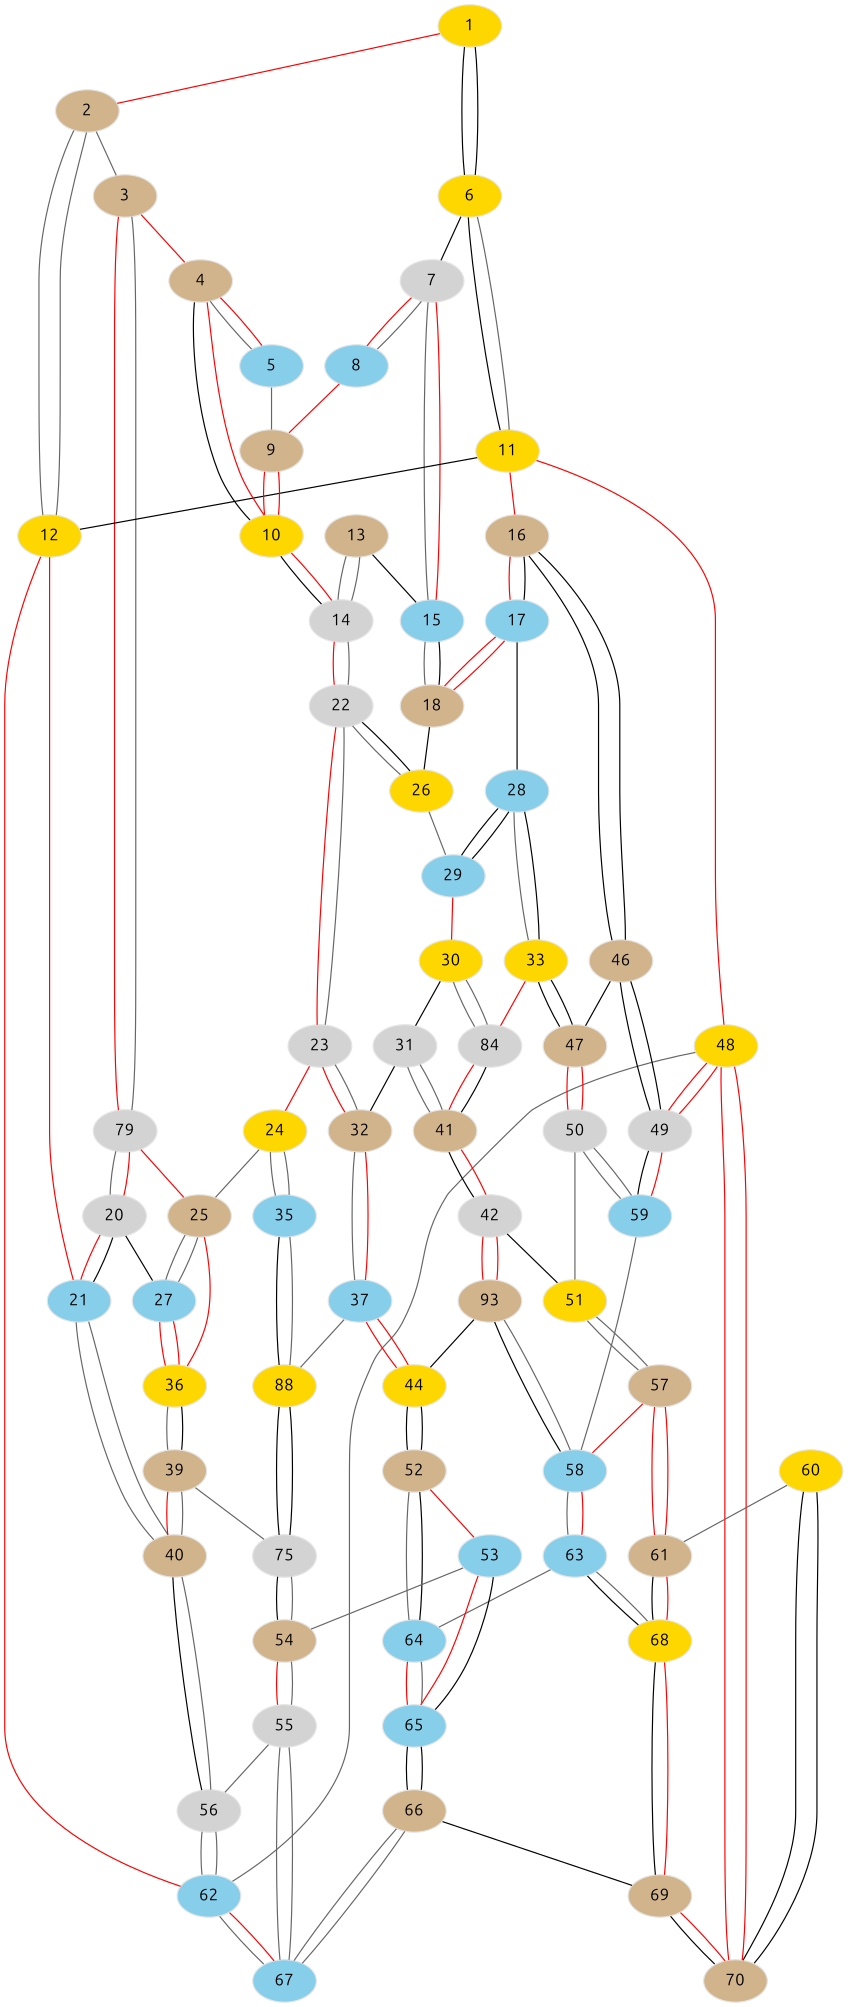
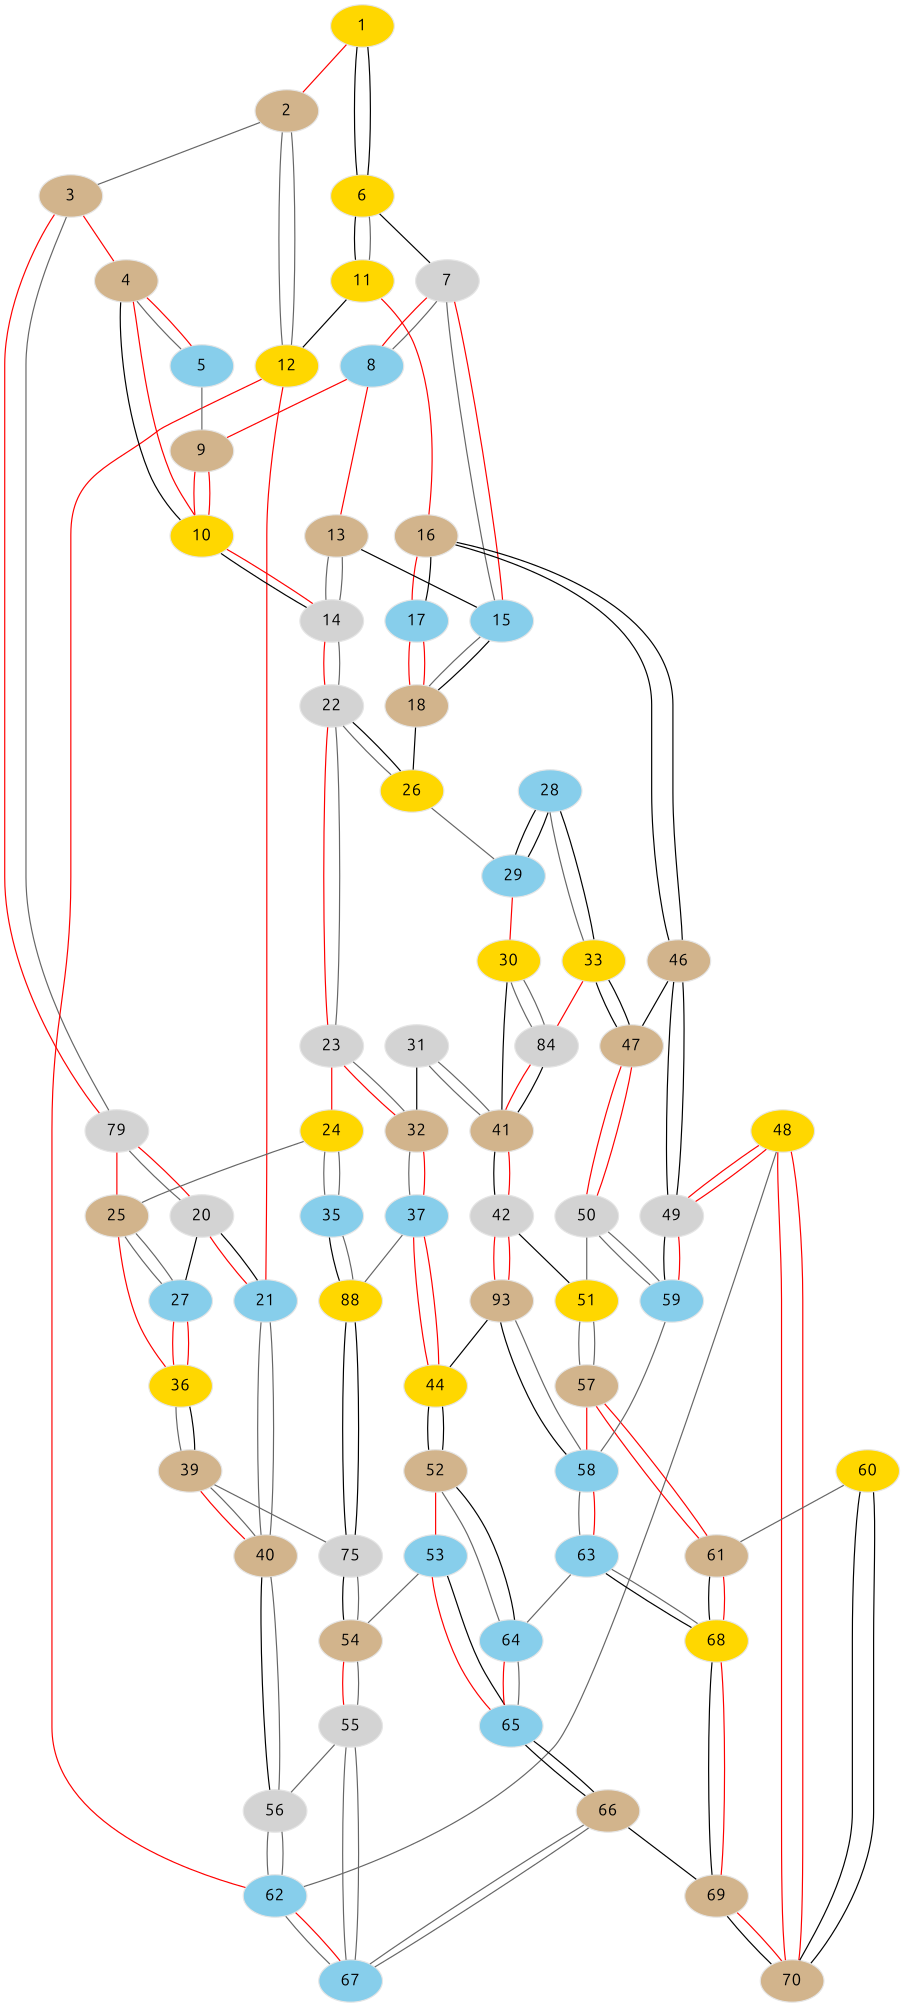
edge "8" -- "13": added
edge "11" -- "48": removed
edge "17" -- "28": removed
edge "30" -- "31": now "30" -- "41"
